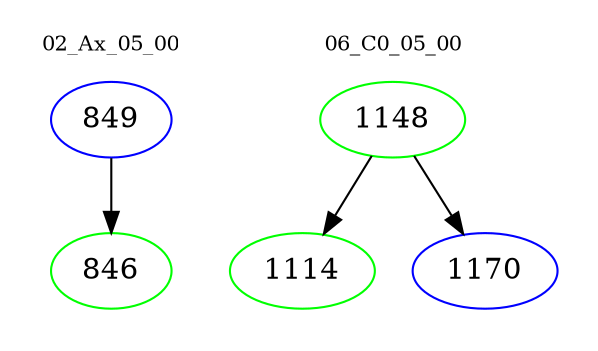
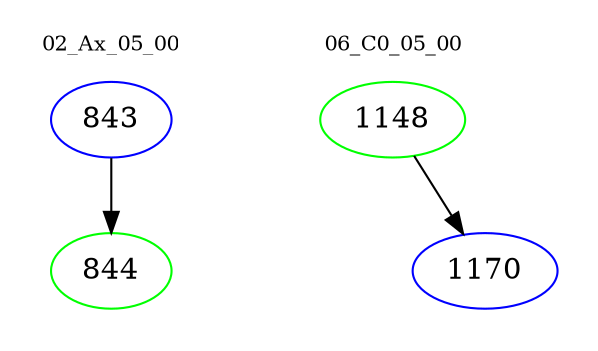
node "849": label "849" -> "843"
node "846": label "846" -> "844"
node "1114": removed
